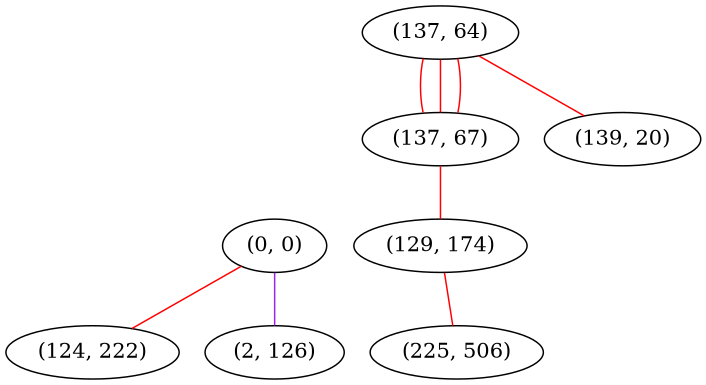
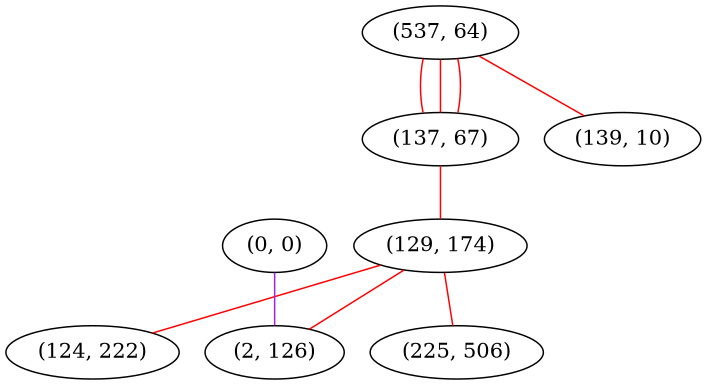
node "(137, 64)": label "(137, 64)" -> "(537, 64)"
node "(139, 20)": label "(139, 20)" -> "(139, 10)"
edge "(0, 0)" -- "(124, 222)": now "(129, 174)" -- "(124, 222)"
edge "(129, 174)" -- "(2, 126)": added
